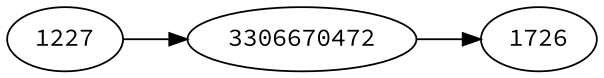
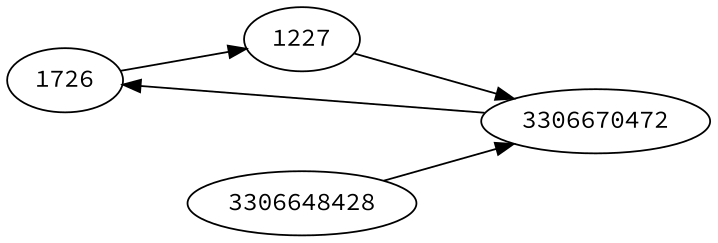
edge "1726" -> "1227": added
node "3306648428": added
